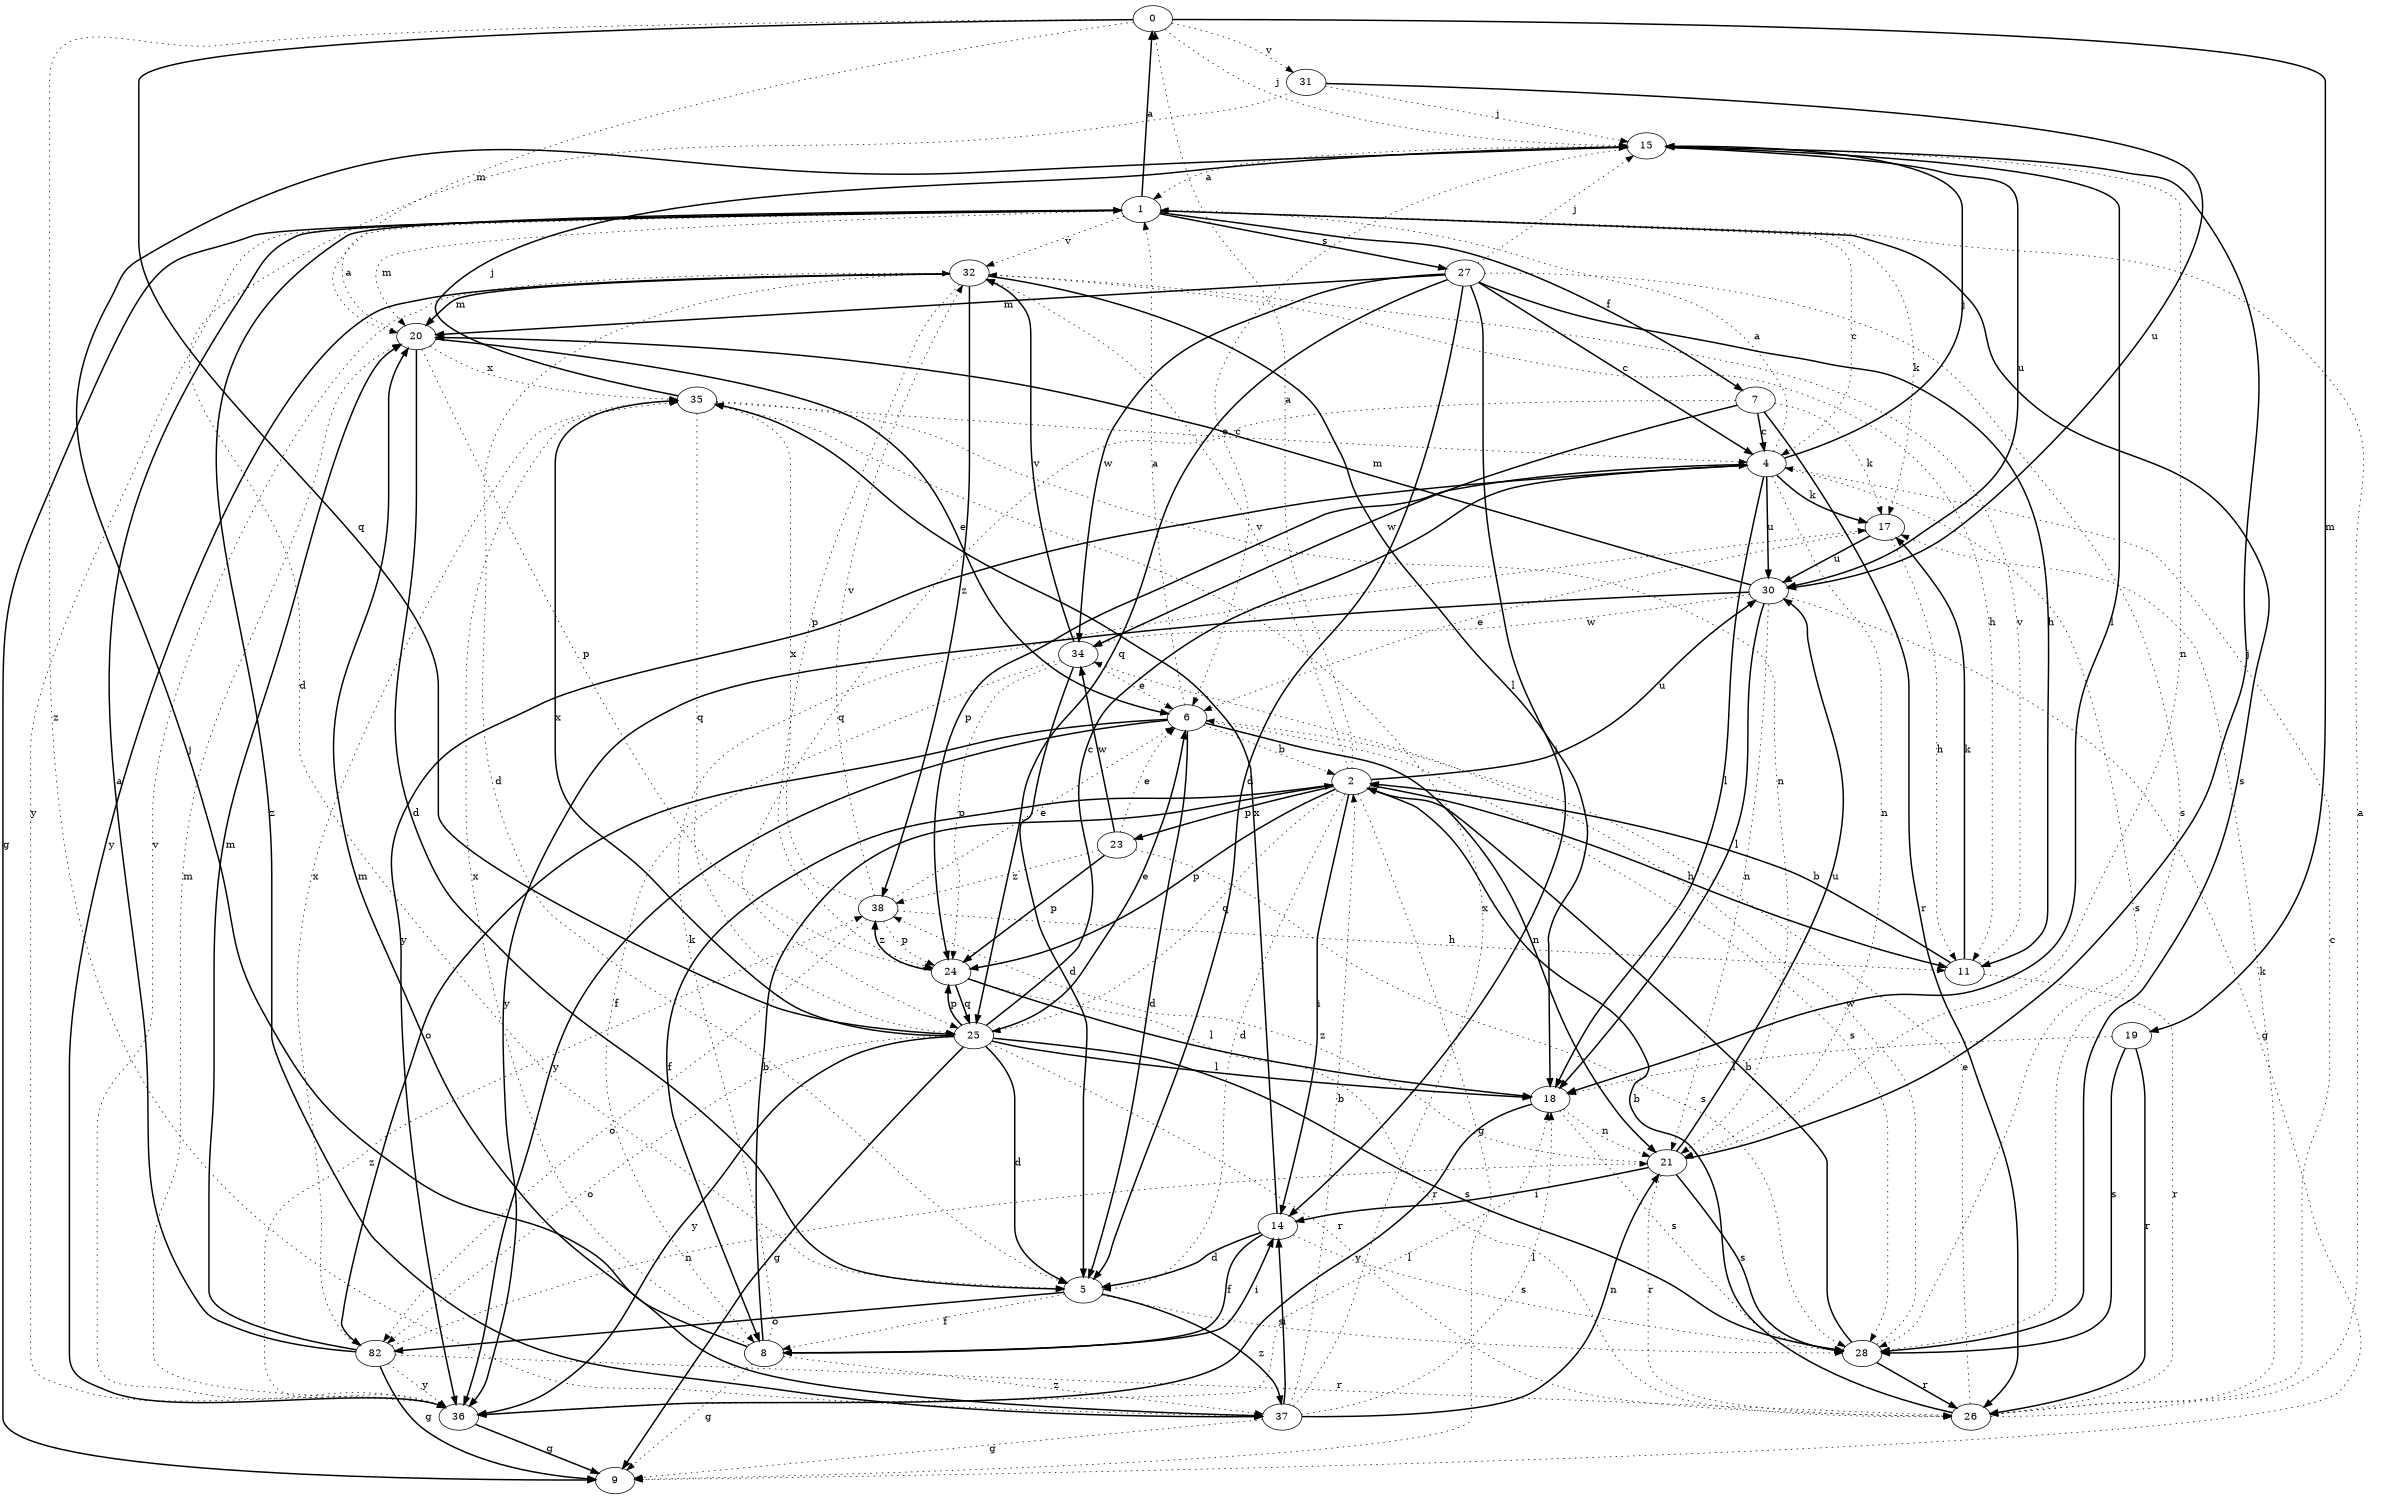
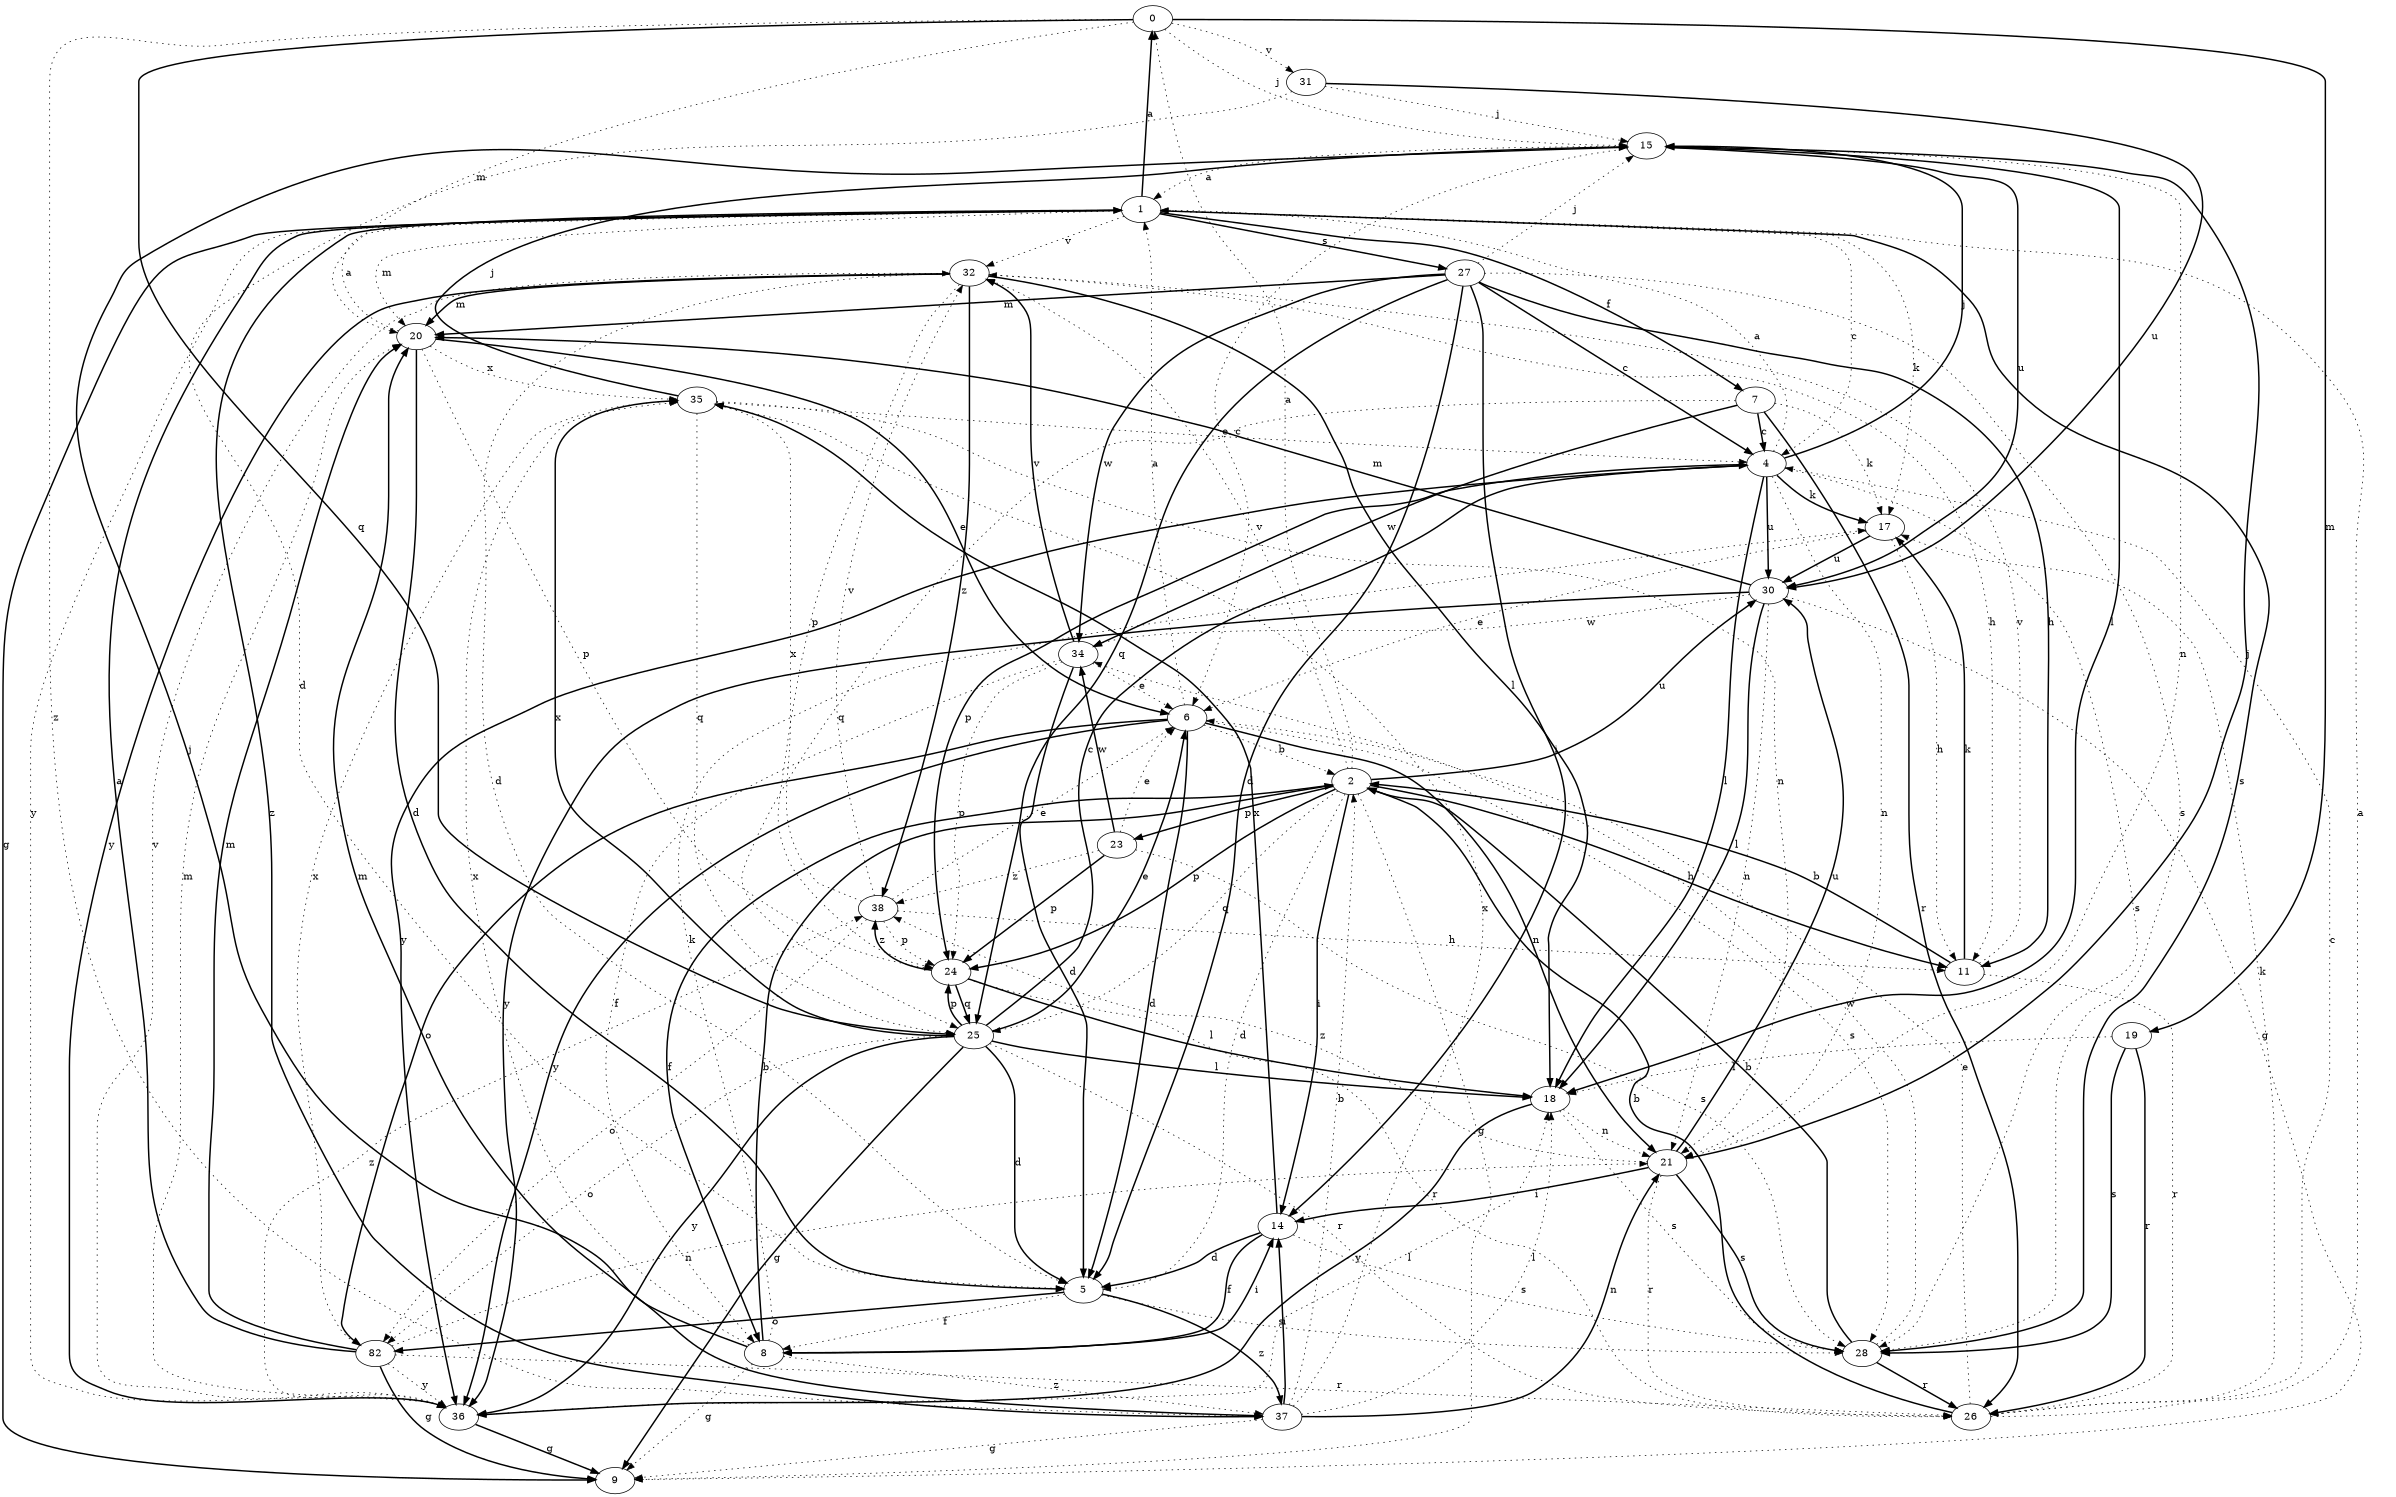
edge "25" -> "28": removed, label "s"
